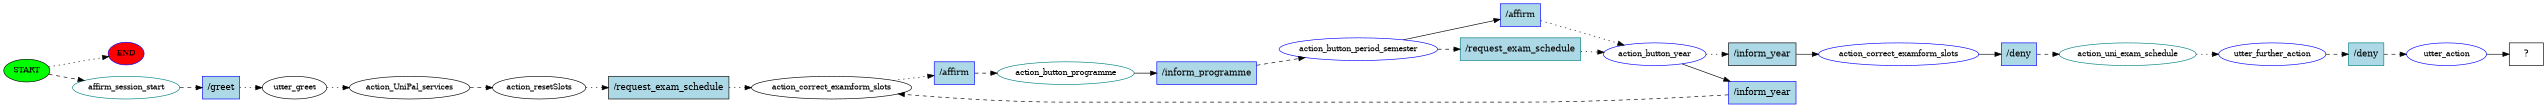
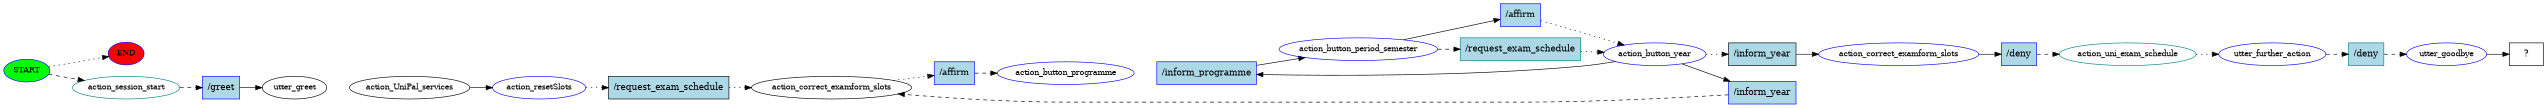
node "utter_action": label "utter_action" -> "utter_goodbye"
edge "/inform_programme" -> "action_button_period_semester": style dashed -> solid
node "START": color black -> blue
node "action_button_programme": color teal -> blue
edge "action_button_programme" -> "/inform_programme": now "action_button_year" -> "/inform_programme"
node "affirm_session_start": label "affirm_session_start" -> "action_session_start"
edge "/greet" -> "utter_greet": style dotted -> solid
edge "utter_greet" -> "action_UniPal_services": removed
edge "action_UniPal_services" -> "action_resetSlots": style dashed -> solid
node "action_resetSlots": color black -> blue
